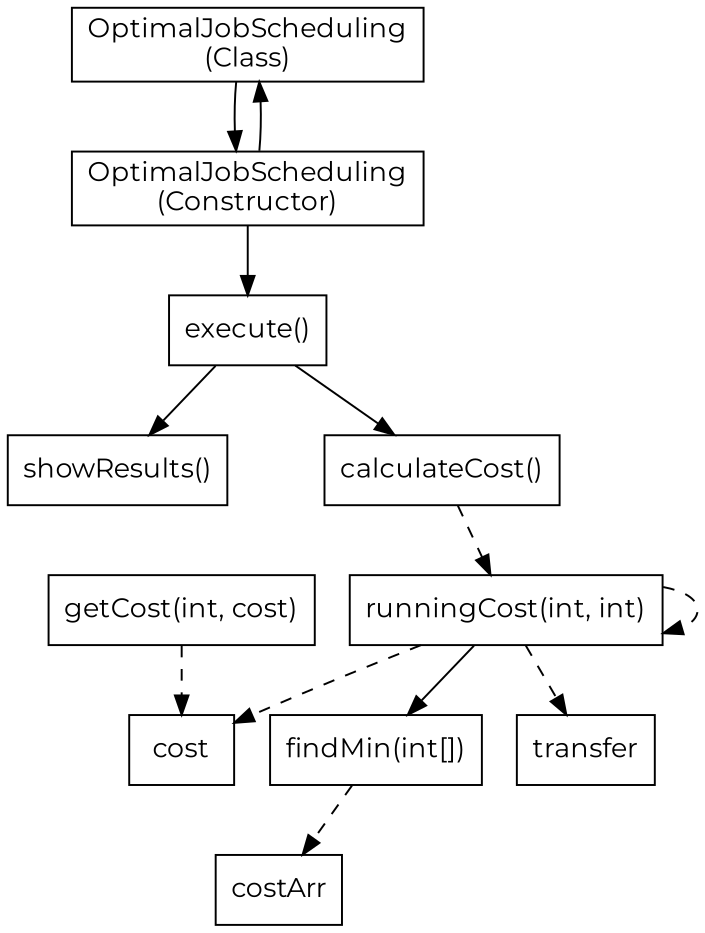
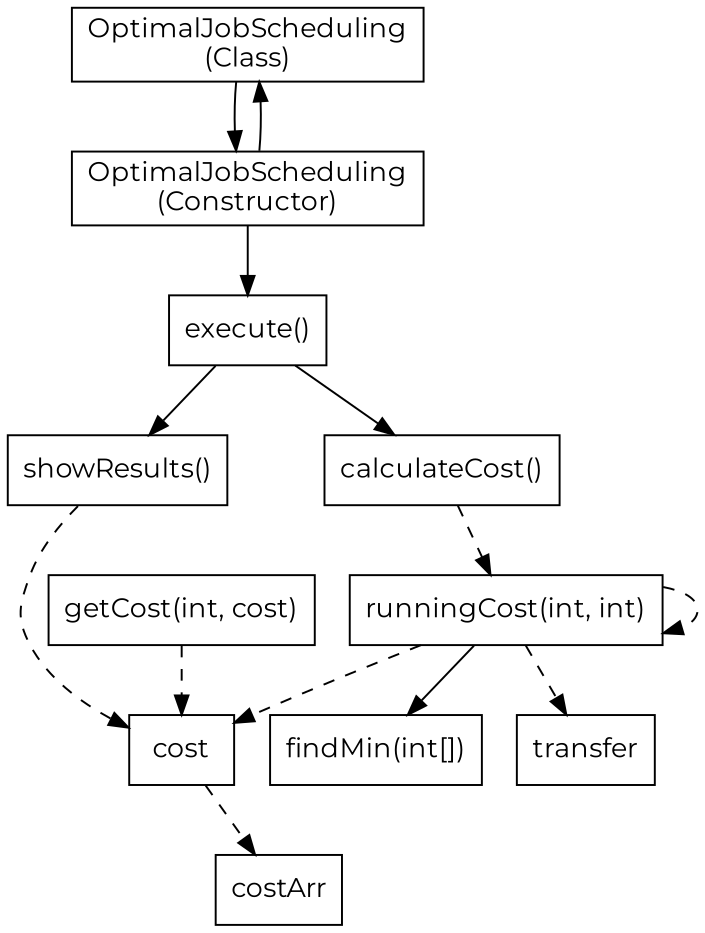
edge "showResults()" -> "cost": added
edge "findMin(int[])" -> "costArr": now "cost" -> "costArr"
